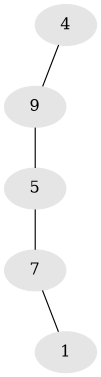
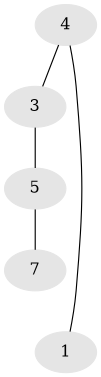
node "9": label "9" -> "3"
edge "7" -- "1": now "4" -- "1"
